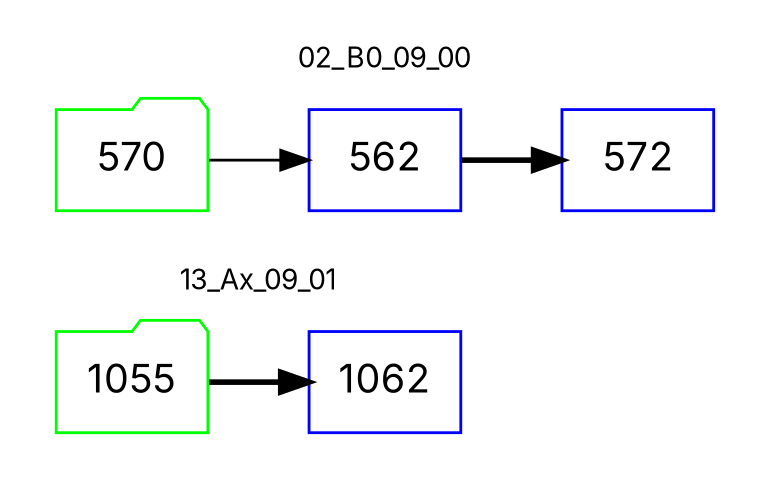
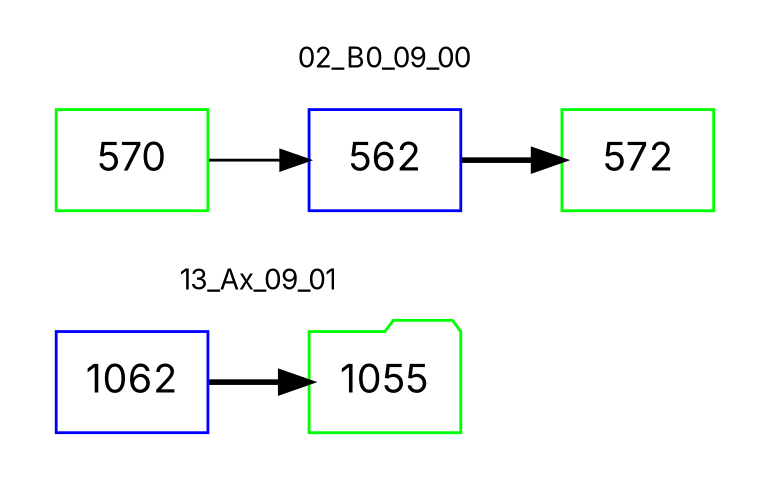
node "570": shape folder -> box
node "572": color blue -> green
edge "1055" -> "1062": reversed
